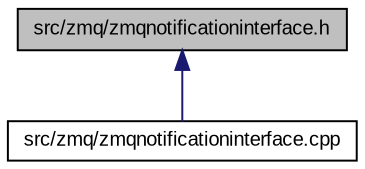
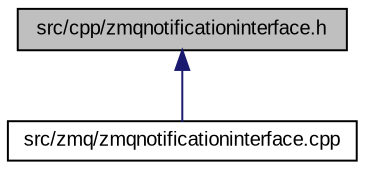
node "src/zmq/zmqnotificationinterface.h": label "src/zmq/zmqnotificationinterface.h" -> "src/cpp/zmqnotificationinterface.h"
